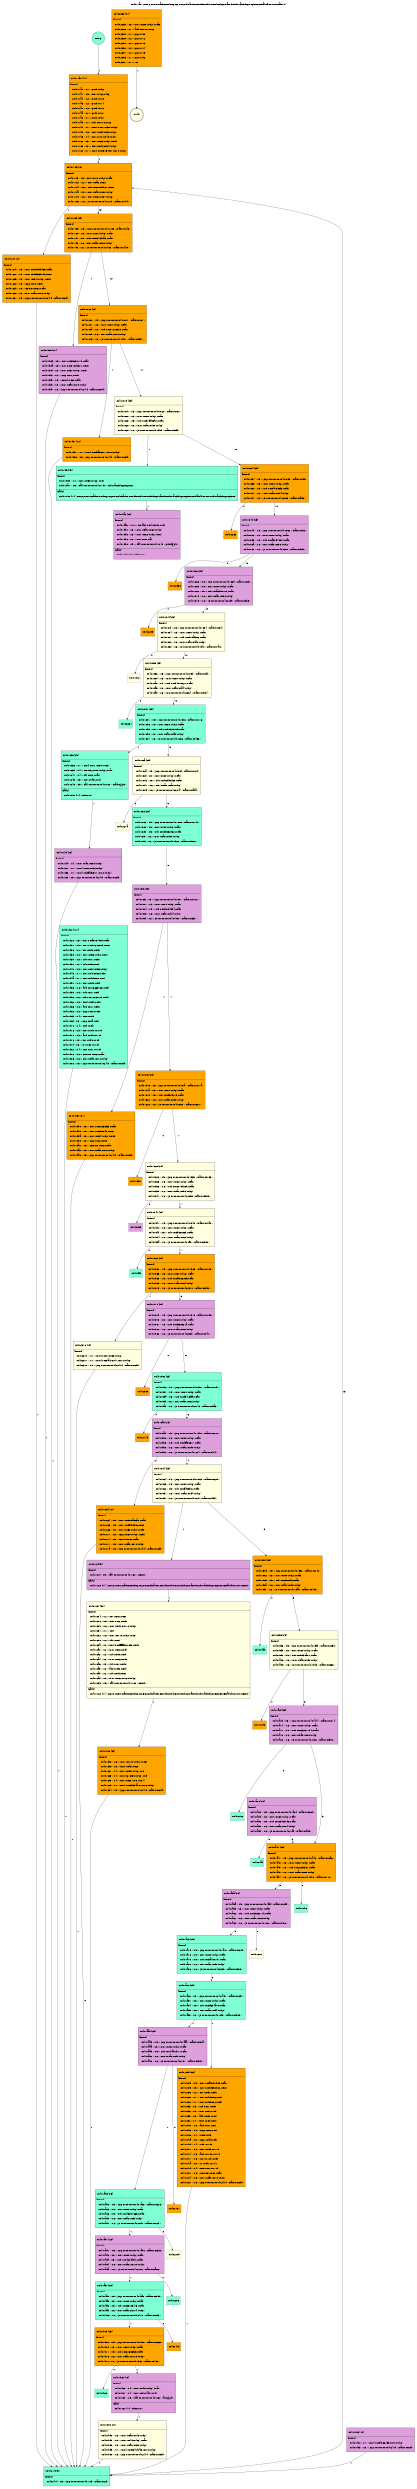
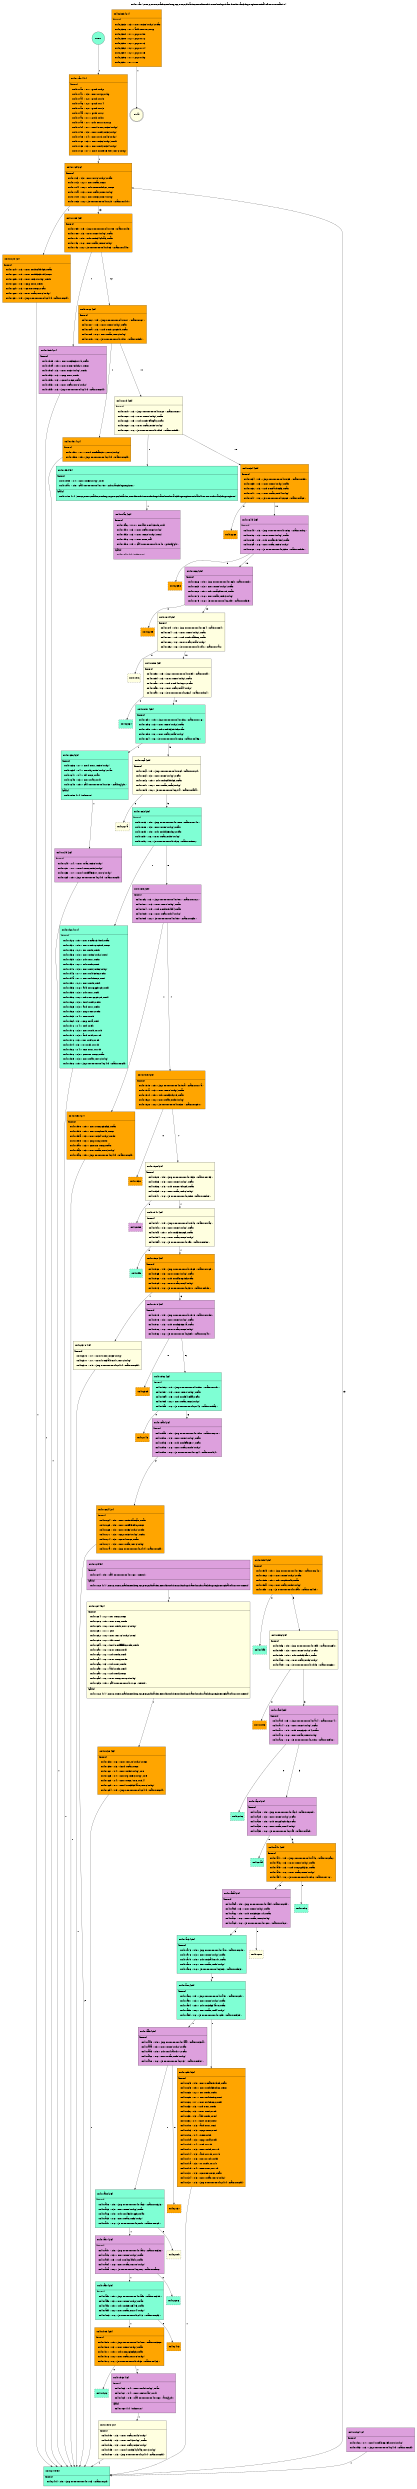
node "Entry": label "Entry" -> "Users"
edge "0x4018e3 [25]" -> "0x401d2c [101]": added, label "1"
node "0x4019c4 [25]": removed
edge "0x401a0f [25]" -> "0x401a41 [25]": now "0x401a0f [25]" -> "0x401a28 [25]"
